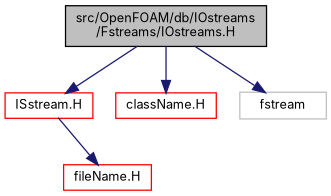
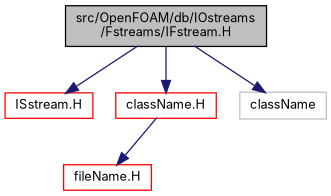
node "src/OpenFOAM/db/IOstreams /Fstreams/IOstreams.H": label "src/OpenFOAM/db/IOstreams /Fstreams/IOstreams.H" -> "src/OpenFOAM/db/IOstreams /Fstreams/IFstream.H"
node "fstream": label "fstream" -> "className"
edge "ISstream.H" -> "fileName.H": now "className.H" -> "fileName.H"
